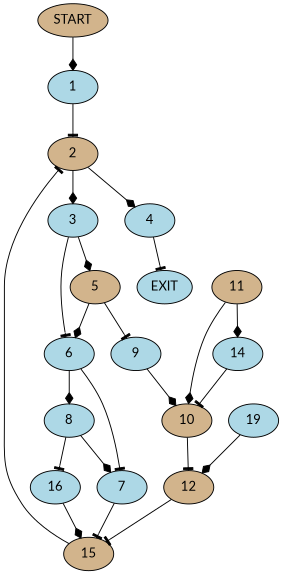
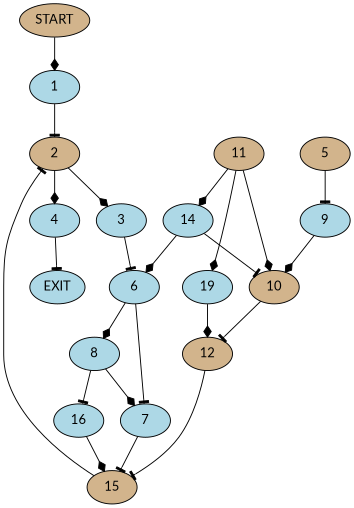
edge "11" -> "19": added
edge "3" -> "5": removed
edge "5" -> "6": now "14" -> "6"
